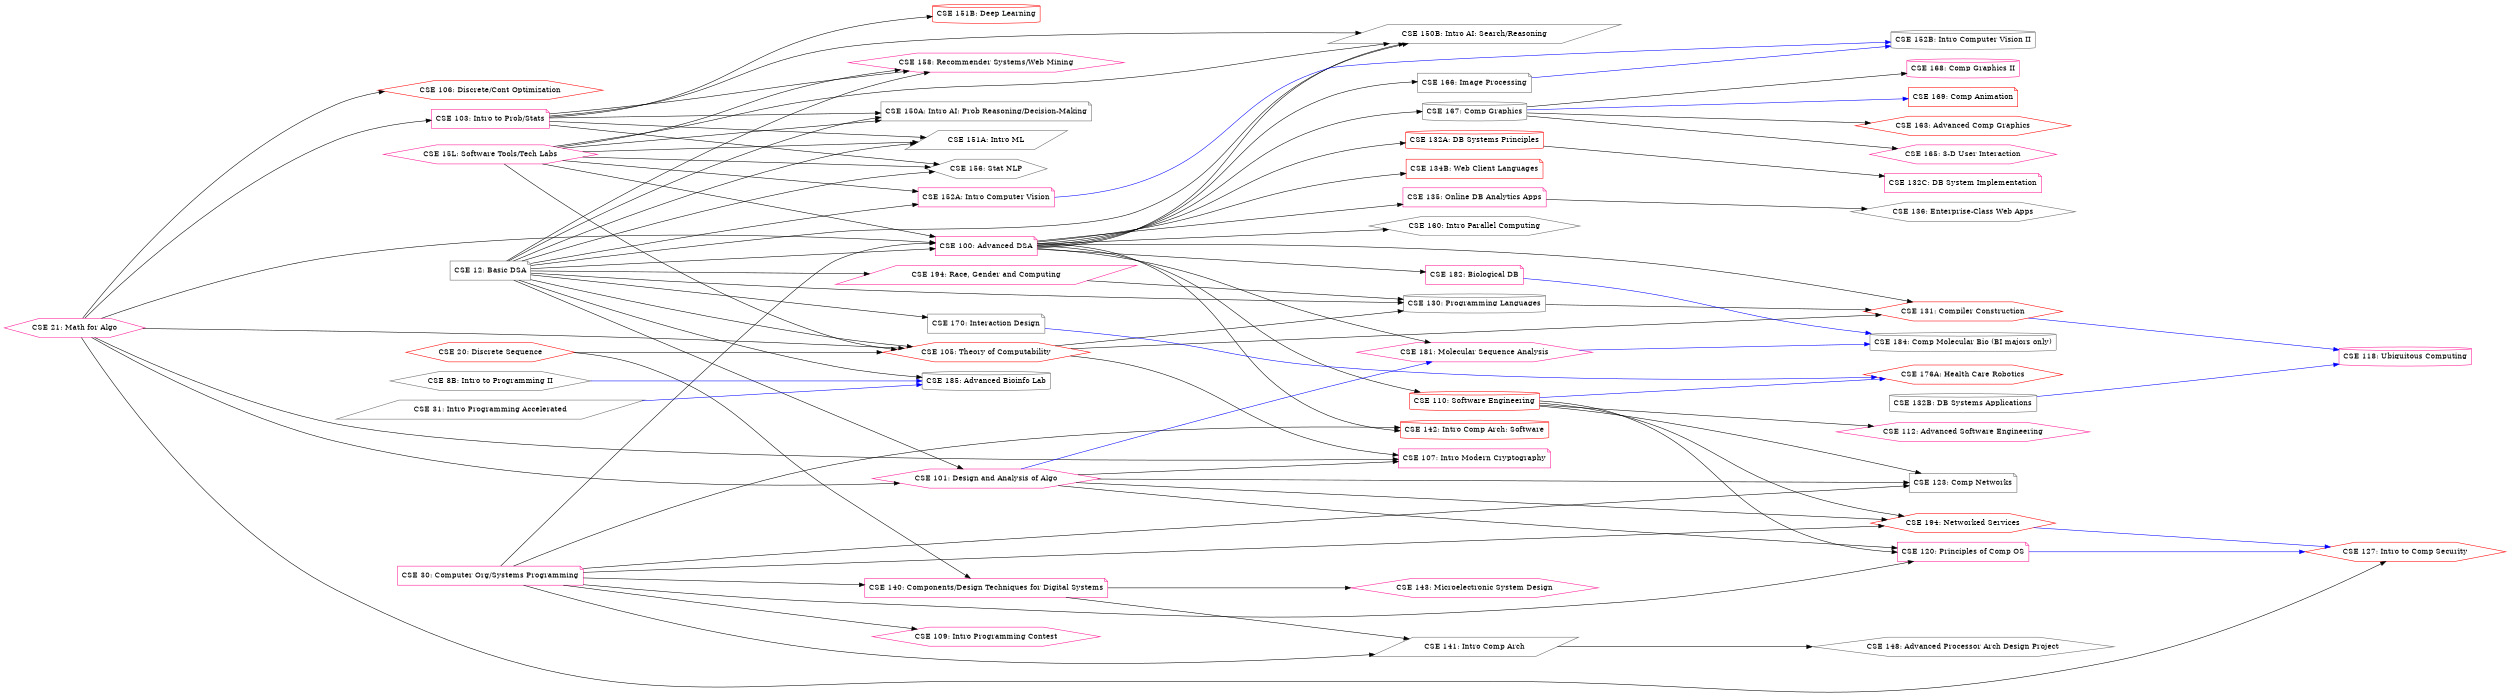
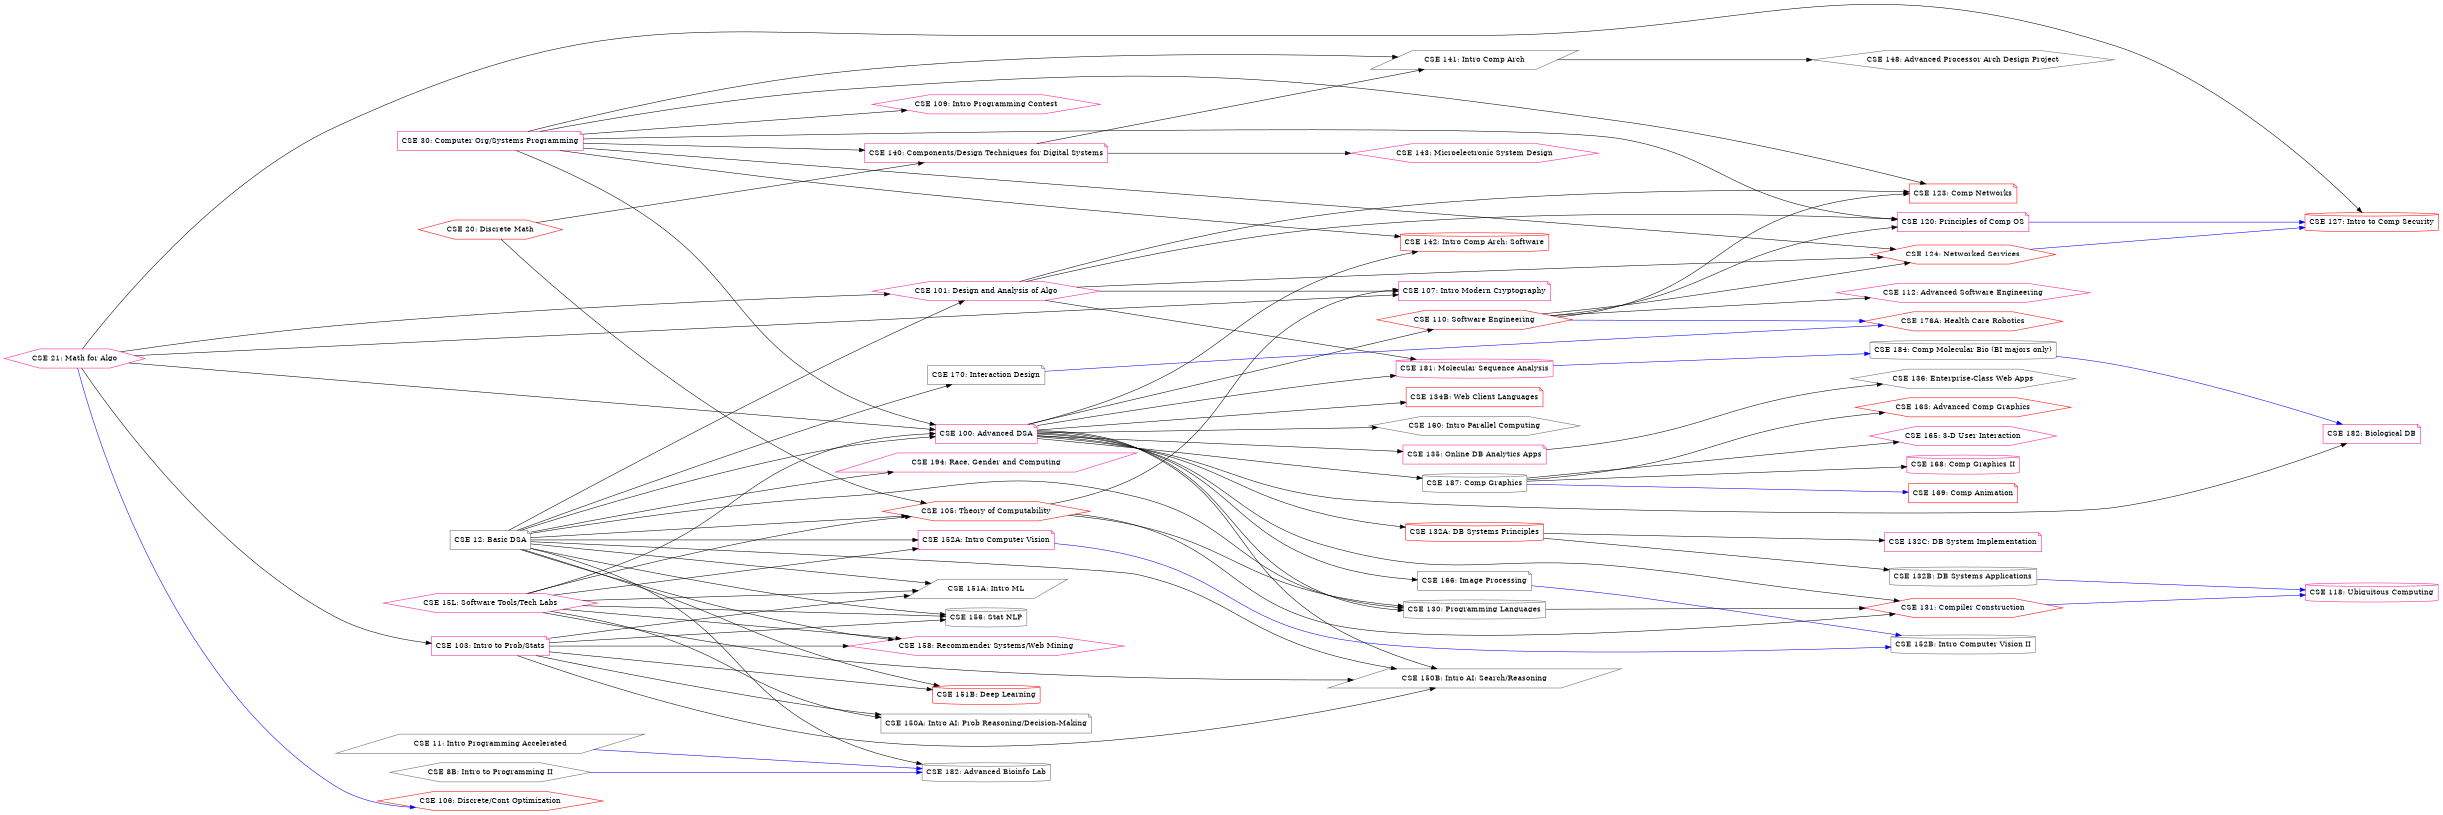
node "CSE 167: Comp Graphics": label "CSE 167: Comp Graphics" -> "CSE 187: Comp Graphics"
node "CSE 156: Stat NLP": shape hexagon -> cylinder
edge "CSE 12: Basic DSA" -> "CSE 150A: Intro AI: Prob Reasoning/Decision-Making": now "CSE 12: Basic DSA" -> "CSE 151B: Deep Learning"
edge "CSE 21: Math for Algo" -> "CSE 106: Discrete/Cont Optimization": color black -> blue
edge "CSE 194: Race, Gender and Computing" -> "CSE 130: Programming Languages": now "CSE 100: Advanced DSA" -> "CSE 130: Programming Languages"
edge "CSE 182: Biological DB" -> "CSE 184: Comp Molecular Bio (BI majors only)": reversed
edge "CSE 21: Math for Algo" -> "CSE 105: Theory of Computability": removed
node "CSE 20: Discrete Sequence": label "CSE 20: Discrete Sequence" -> "CSE 20: Discrete Math"
node "CSE 181: Molecular Sequence Analysis": shape hexagon -> cylinder
node "CSE 185: Advanced Bioinfo Lab": label "CSE 185: Advanced Bioinfo Lab" -> "CSE 182: Advanced Bioinfo Lab"
node "CSE 110: Software Engineering": shape cylinder -> hexagon
node "CSE 31: Intro Programming Accelerated": label "CSE 31: Intro Programming Accelerated" -> "CSE 11: Intro Programming Accelerated"
edge "CSE 101: Design and Analysis of Algo" -> "CSE 181: Molecular Sequence Analysis": color blue -> black
node "CSE 123: Comp Networks": color gray40 -> red
node "CSE 194: Networked Services": label "CSE 194: Networked Services" -> "CSE 124: Networked Services"
node "CSE 127: Intro to Comp Security": shape hexagon -> cylinder
edge "CSE 132A: DB Systems Principles" -> "CSE 132B: DB Systems Applications": added
